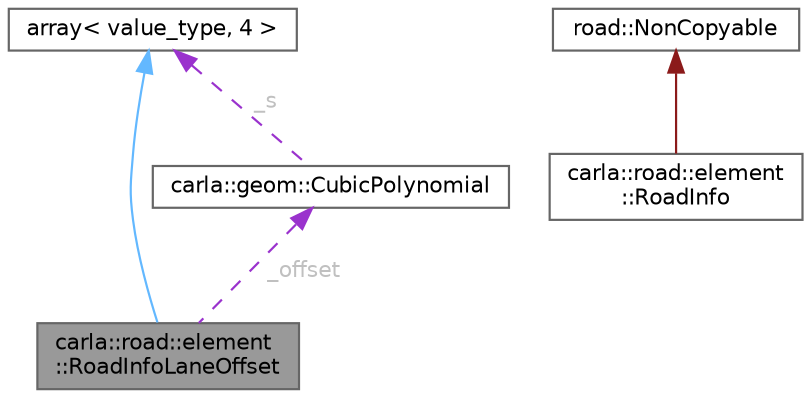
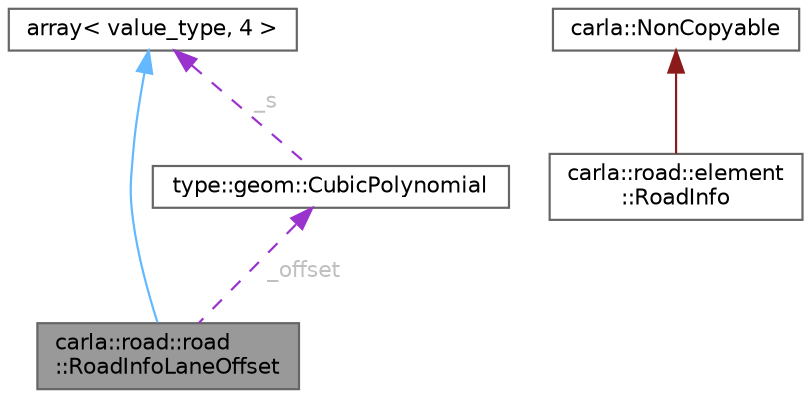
node "road::NonCopyable": label "road::NonCopyable" -> "carla::NonCopyable"
node "carla::geom::CubicPolynomial": label "carla::geom::CubicPolynomial" -> "type::geom::CubicPolynomial"
node "carla::road::element ::RoadInfoLaneOffset": label "carla::road::element ::RoadInfoLaneOffset" -> "carla::road::road ::RoadInfoLaneOffset"
